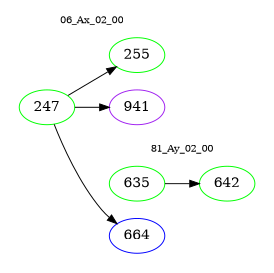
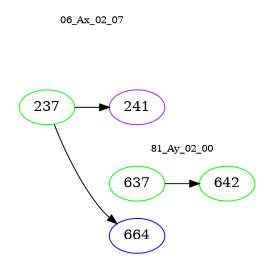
cluster "06_Ax_02_00": label "06_Ax_02_00" -> "06_Ax_02_07"
node "255": removed
node "247": label "247" -> "237"
node "941": label "941" -> "241"
node "635": label "635" -> "637"
